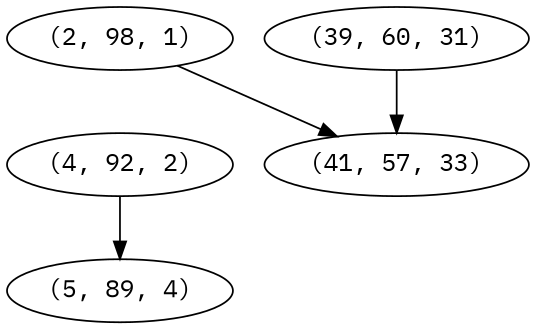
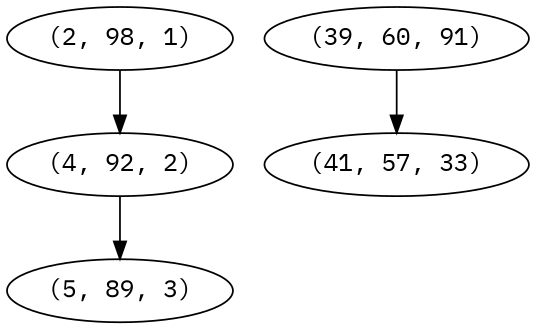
node "(39, 60, 31)": label "(39, 60, 31)" -> "(39, 60, 91)"
edge "(2, 98, 1)" -> "(41, 57, 33)": now "(2, 98, 1)" -> "(4, 92, 2)"
node "(5, 89, 4)": label "(5, 89, 4)" -> "(5, 89, 3)"
